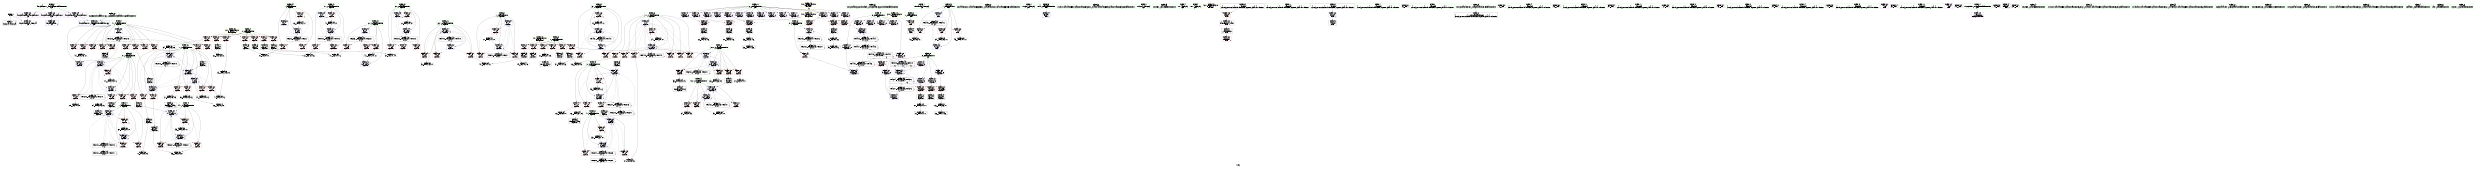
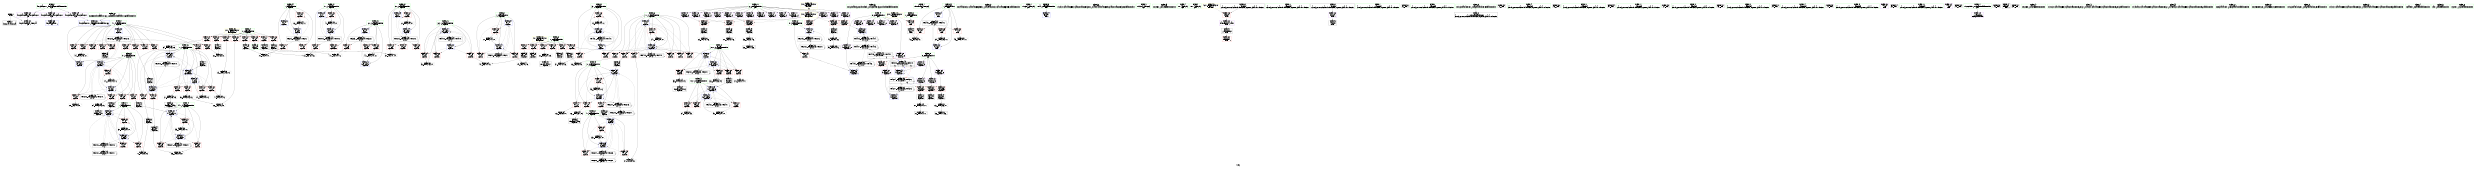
node "NodeID: 138": added
